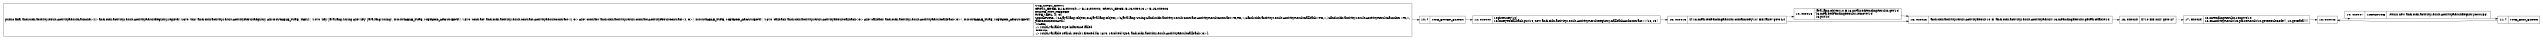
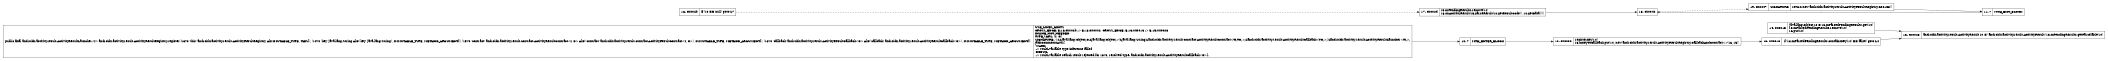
edge "13: 0x0013" -> "14: 0x0015": removed
edge "15: 0x0023" -> "16: 0x002b": removed
